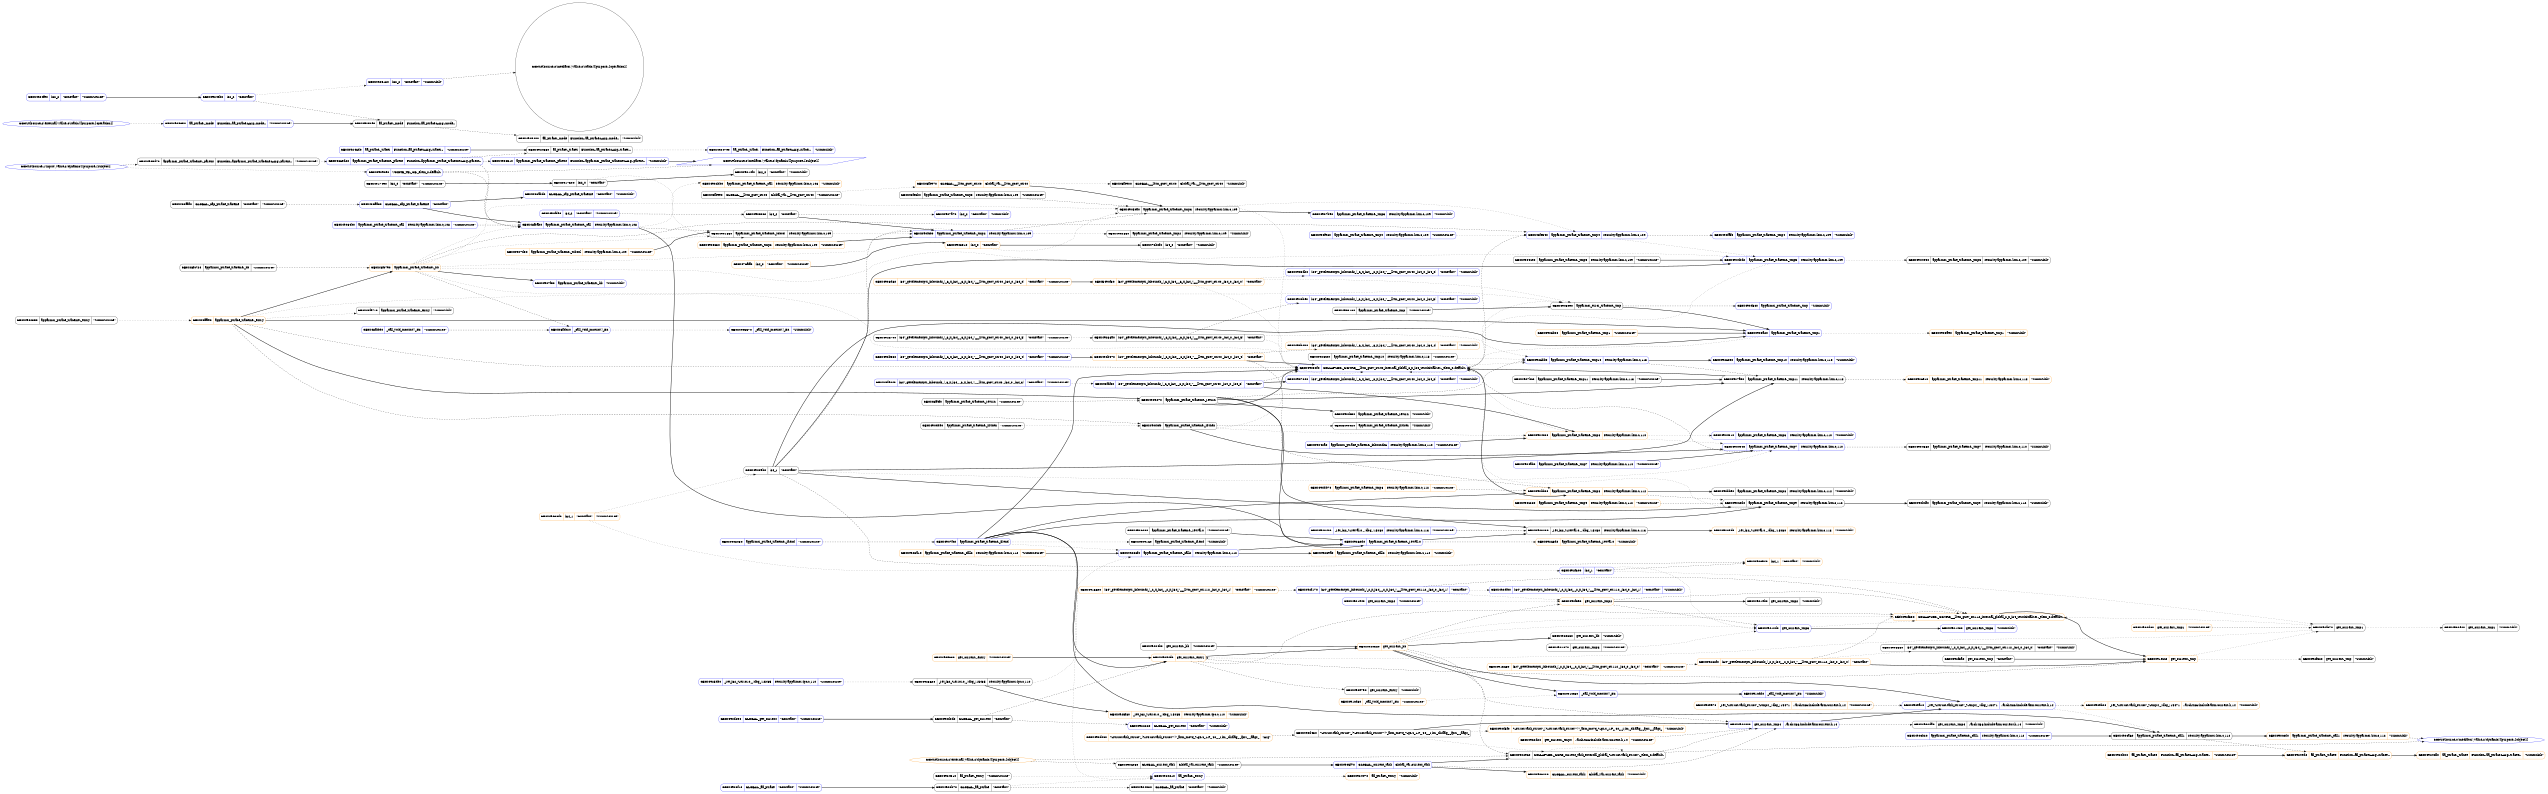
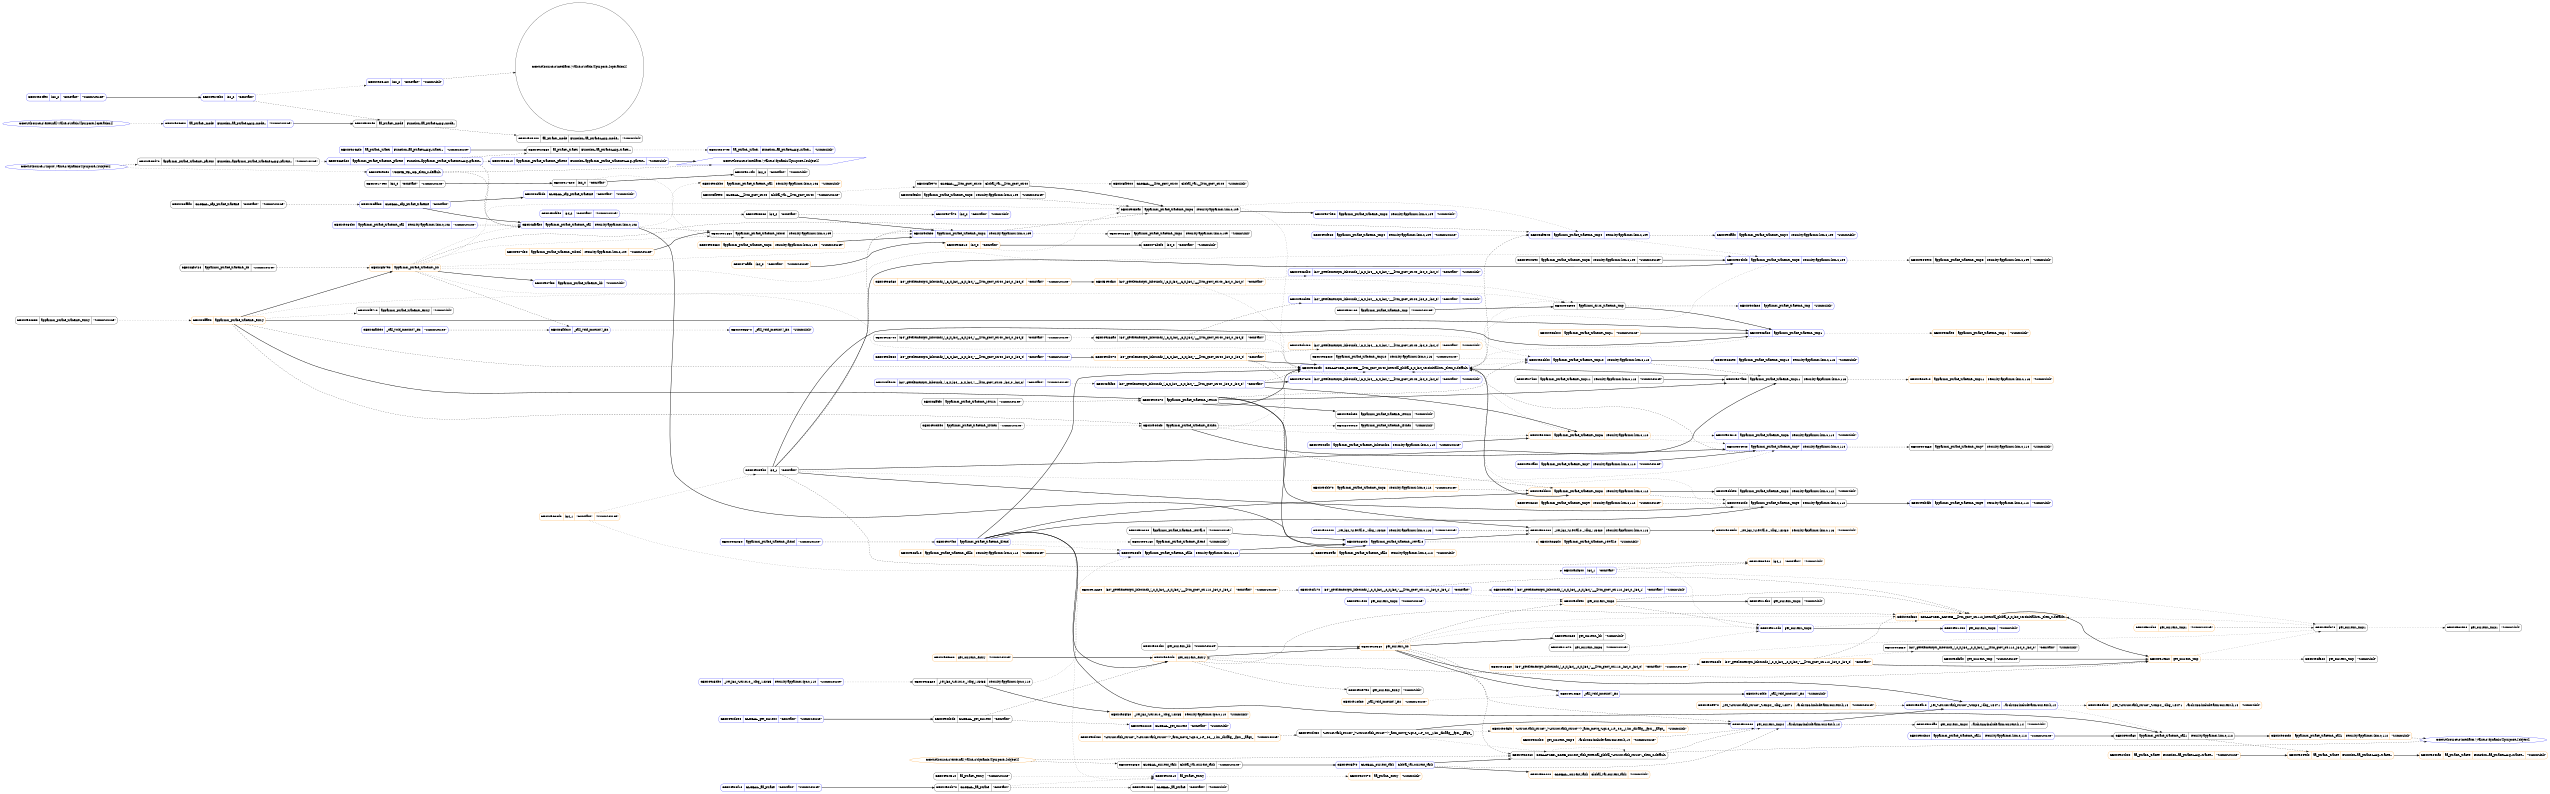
node "CE0x48fb970": color darkorange -> black
node "CE0x490bdf0": color black -> blue
node "CE0x492f3a0": text "*Constant*" -> "*SummSource*"
node "CE0x490d4c0": text "*Arg*" -> "*SummSource*"
